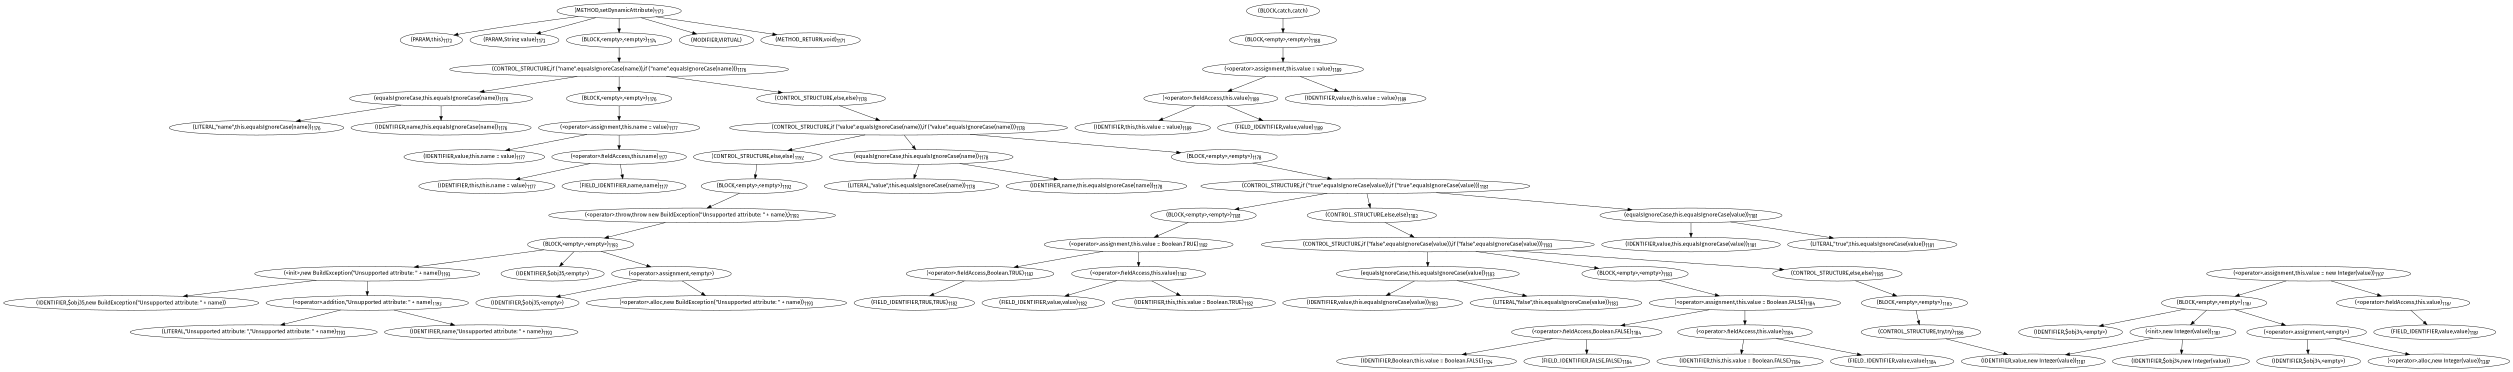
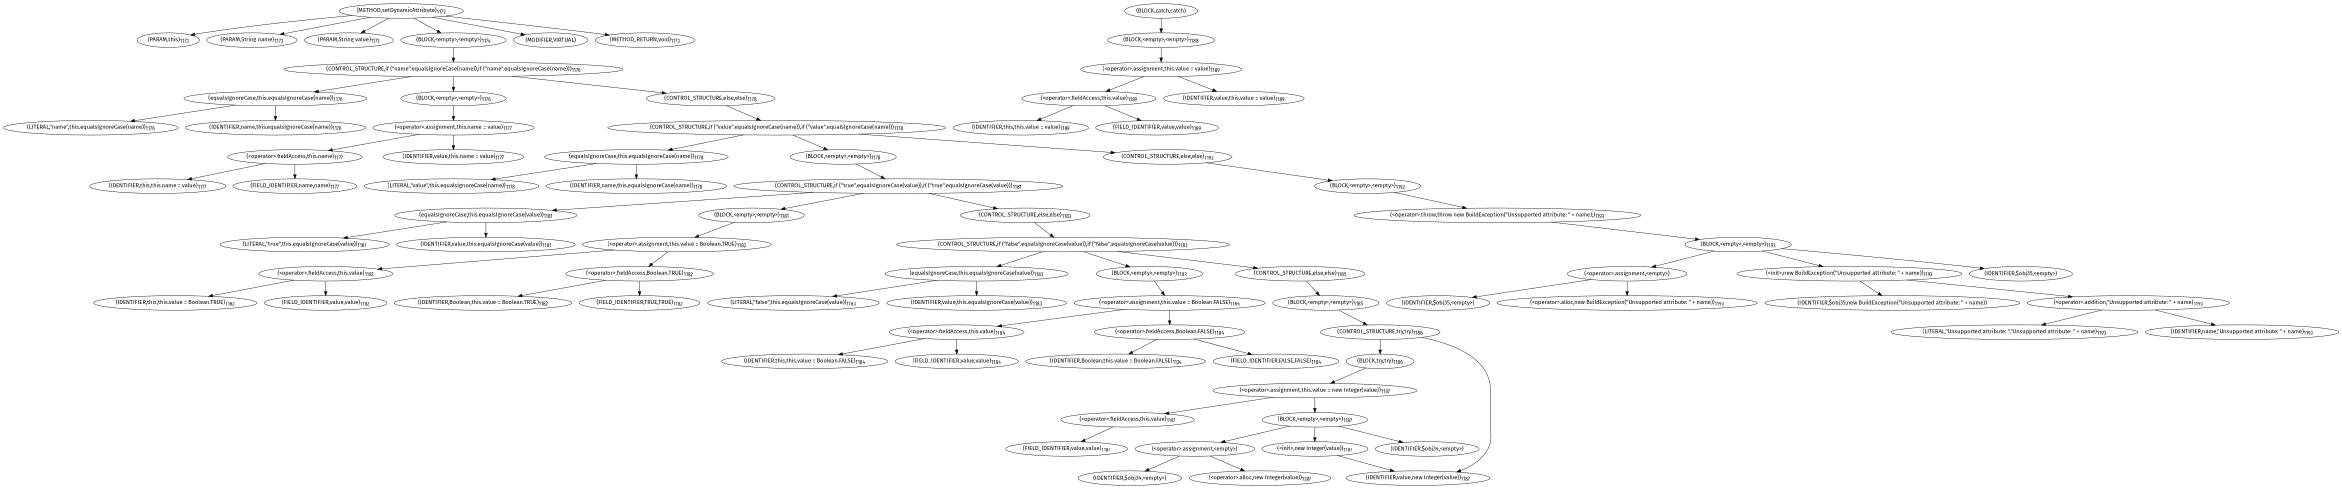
node "(PARAM,String name)": added
node "(METHOD_RETURN,void)": text "1171" -> "1173"
node "(IDENTIFIER,Boolean,this.value = Boolean.TRUE)": added
node "(BLOCK,try,try)": added
node "(IDENTIFIER,$obj34,new Integer(value))": removed
